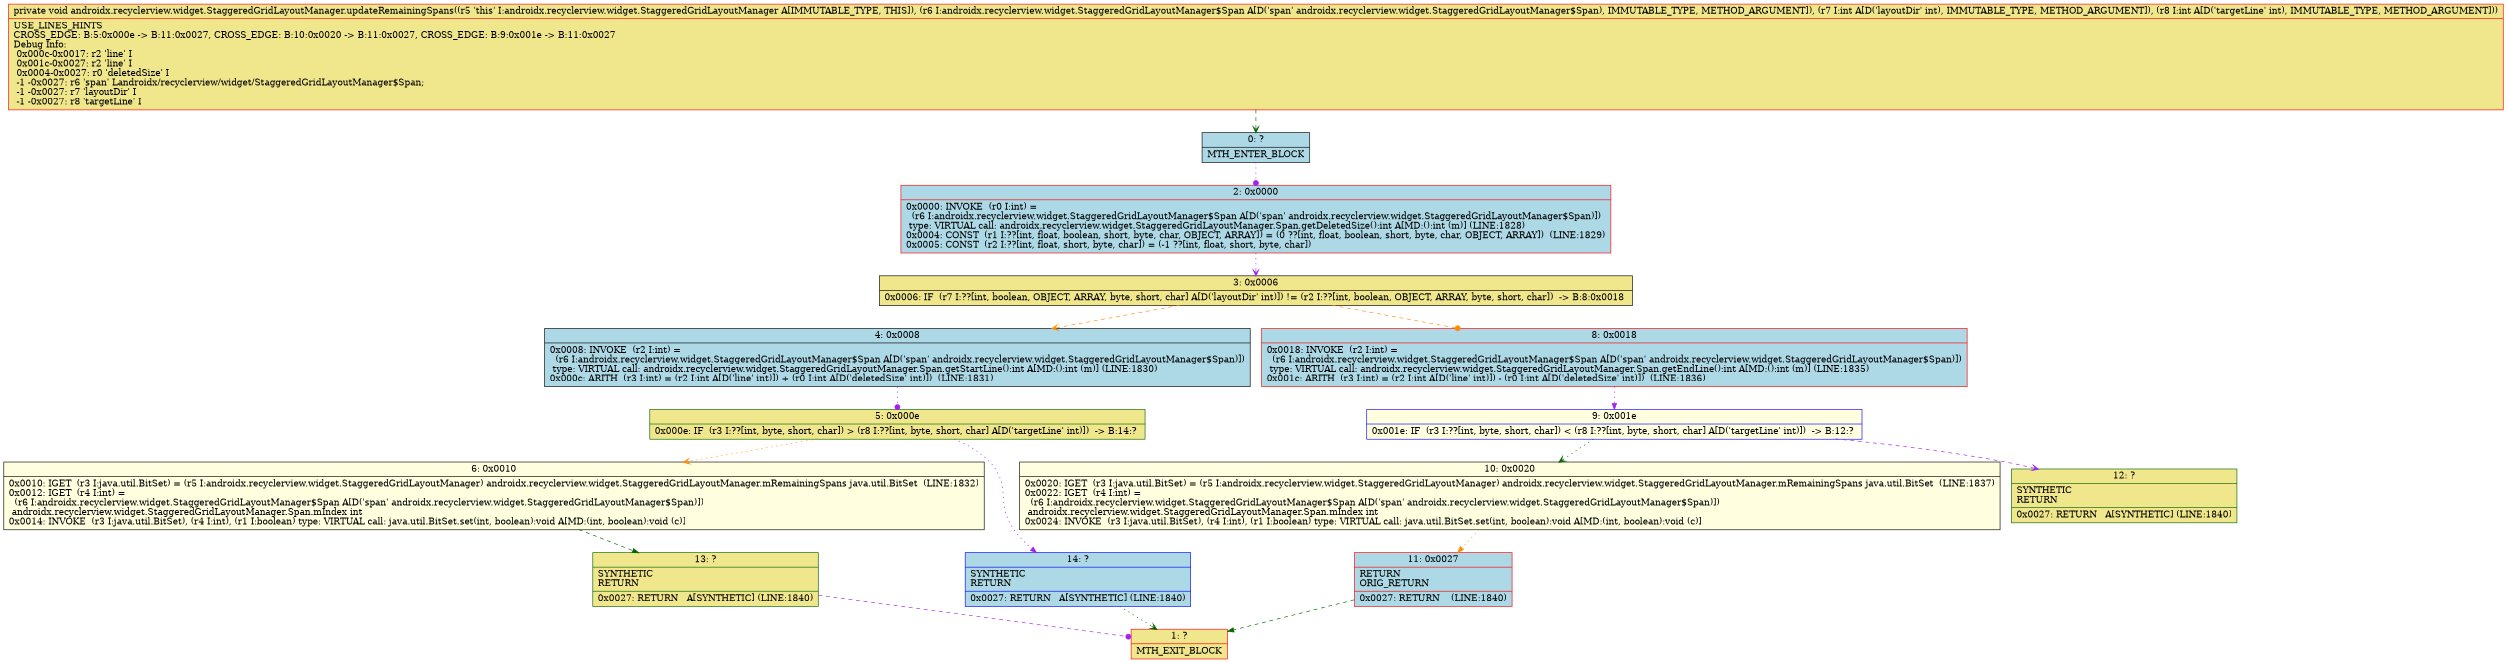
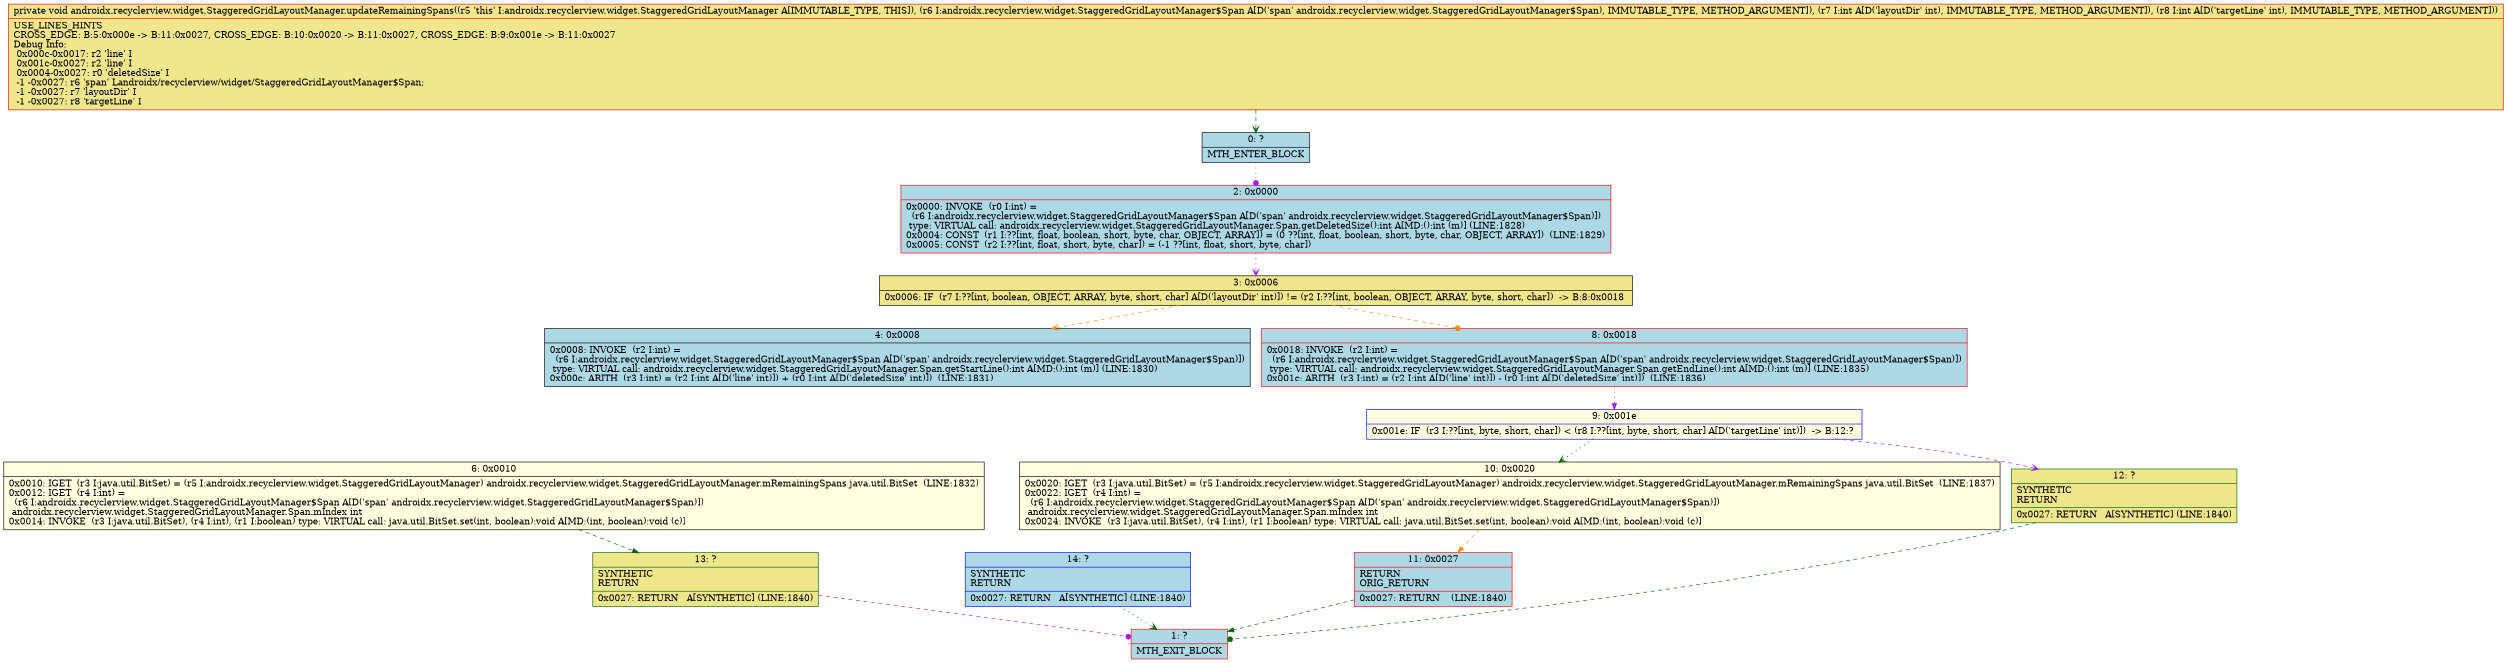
node "5: 0x000e": removed
edge "10: 0x0020" -> "11: 0x0027": style dotted -> dashed
edge "12: ?" -> "1: ?": added
node "1: ?": fillcolor khaki -> lightblue
